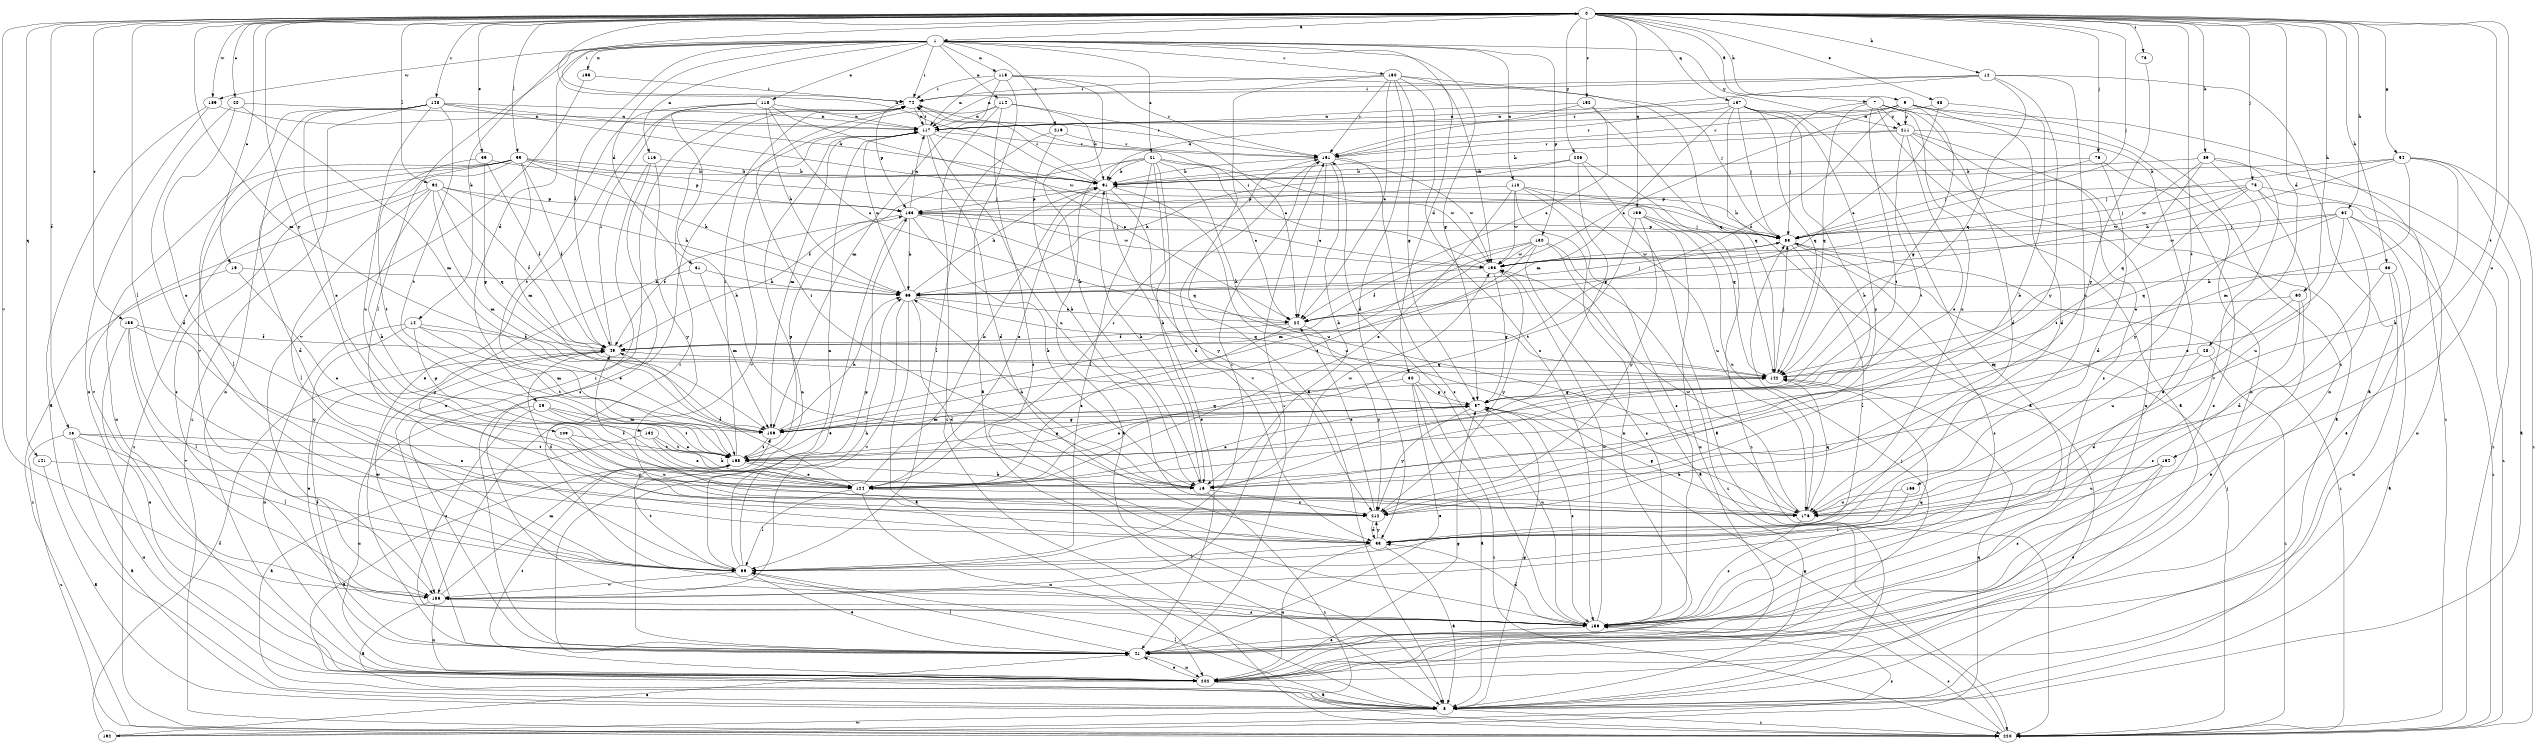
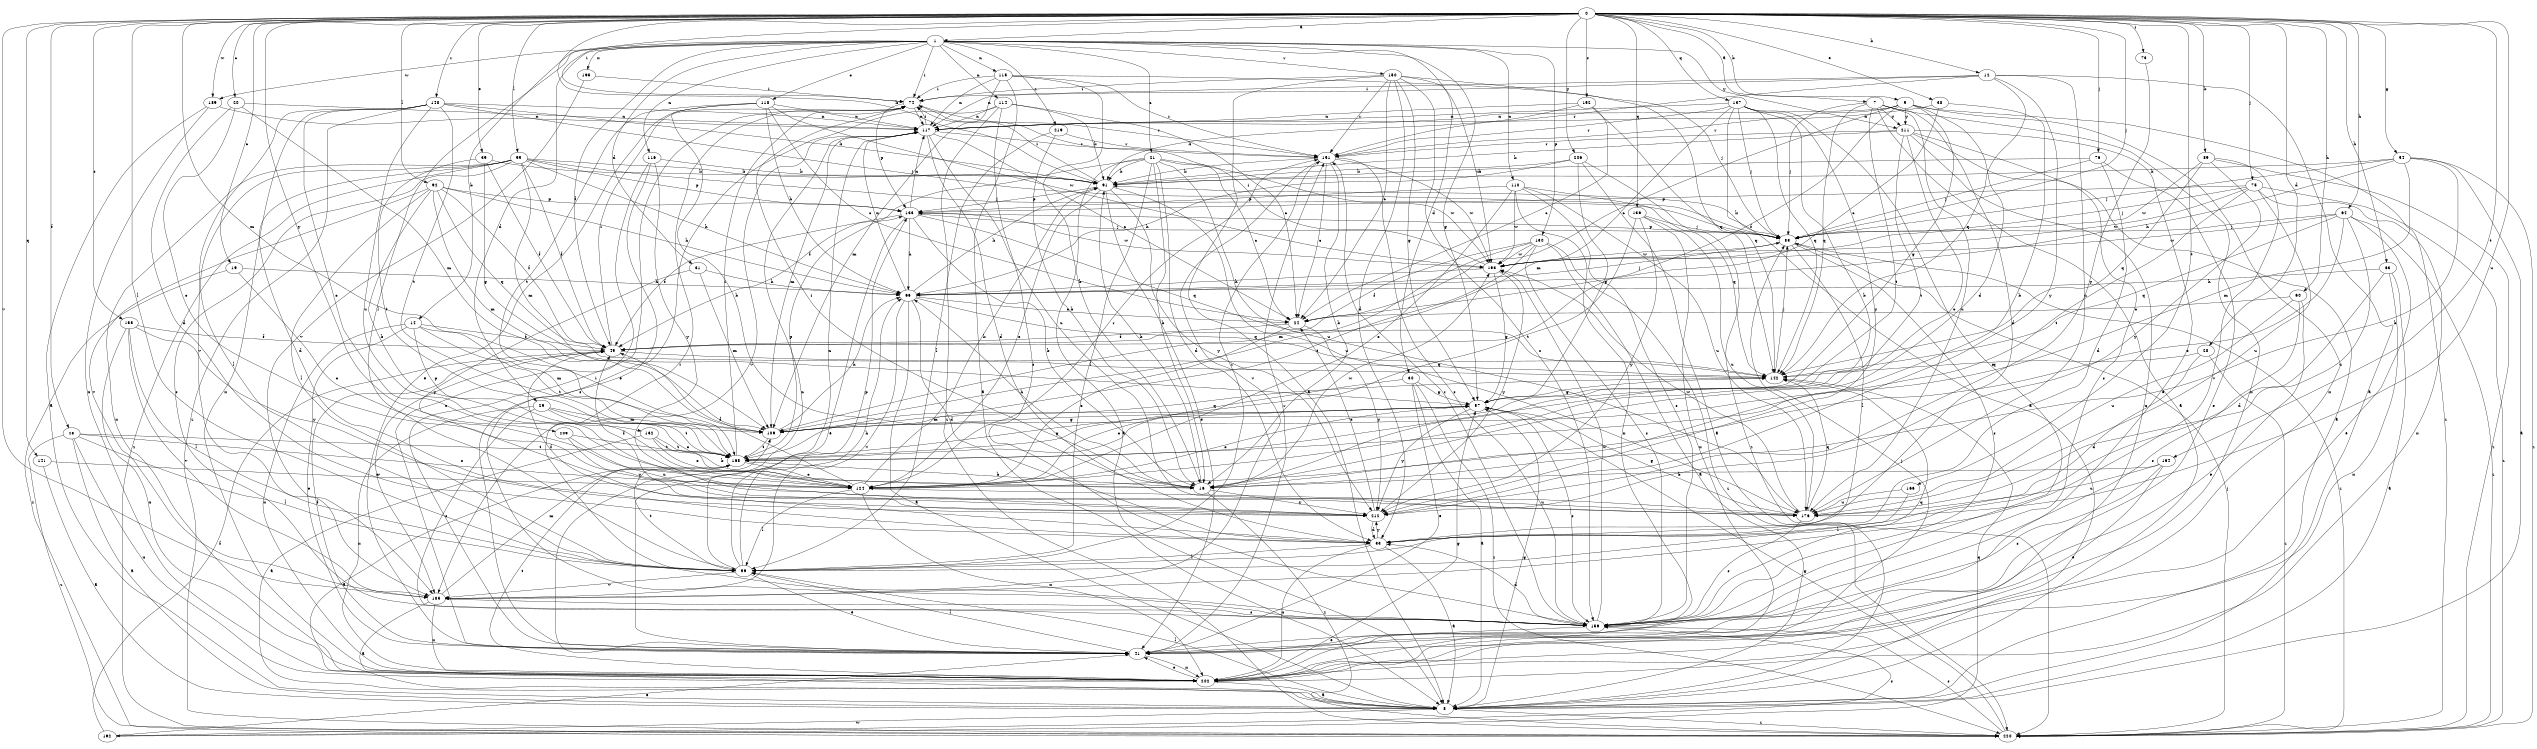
edge "109" -> "0": reversed
edge "89" -> "91": removed, label "k"
edge "9" -> "33": now "9" -> "16"
